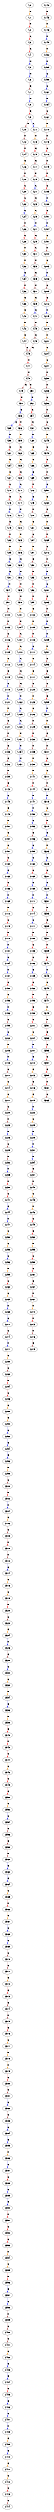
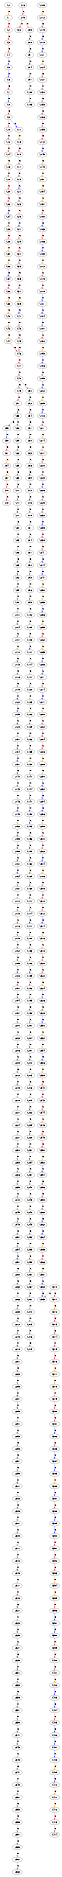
edge "S73" -> "S76": removed, label "T"
edge "S82" -> "S85": now "S79" -> "S85"
node "S106": removed
edge "S137" -> "S140": added, label "G"
edge "S369" -> "S370": reversed
